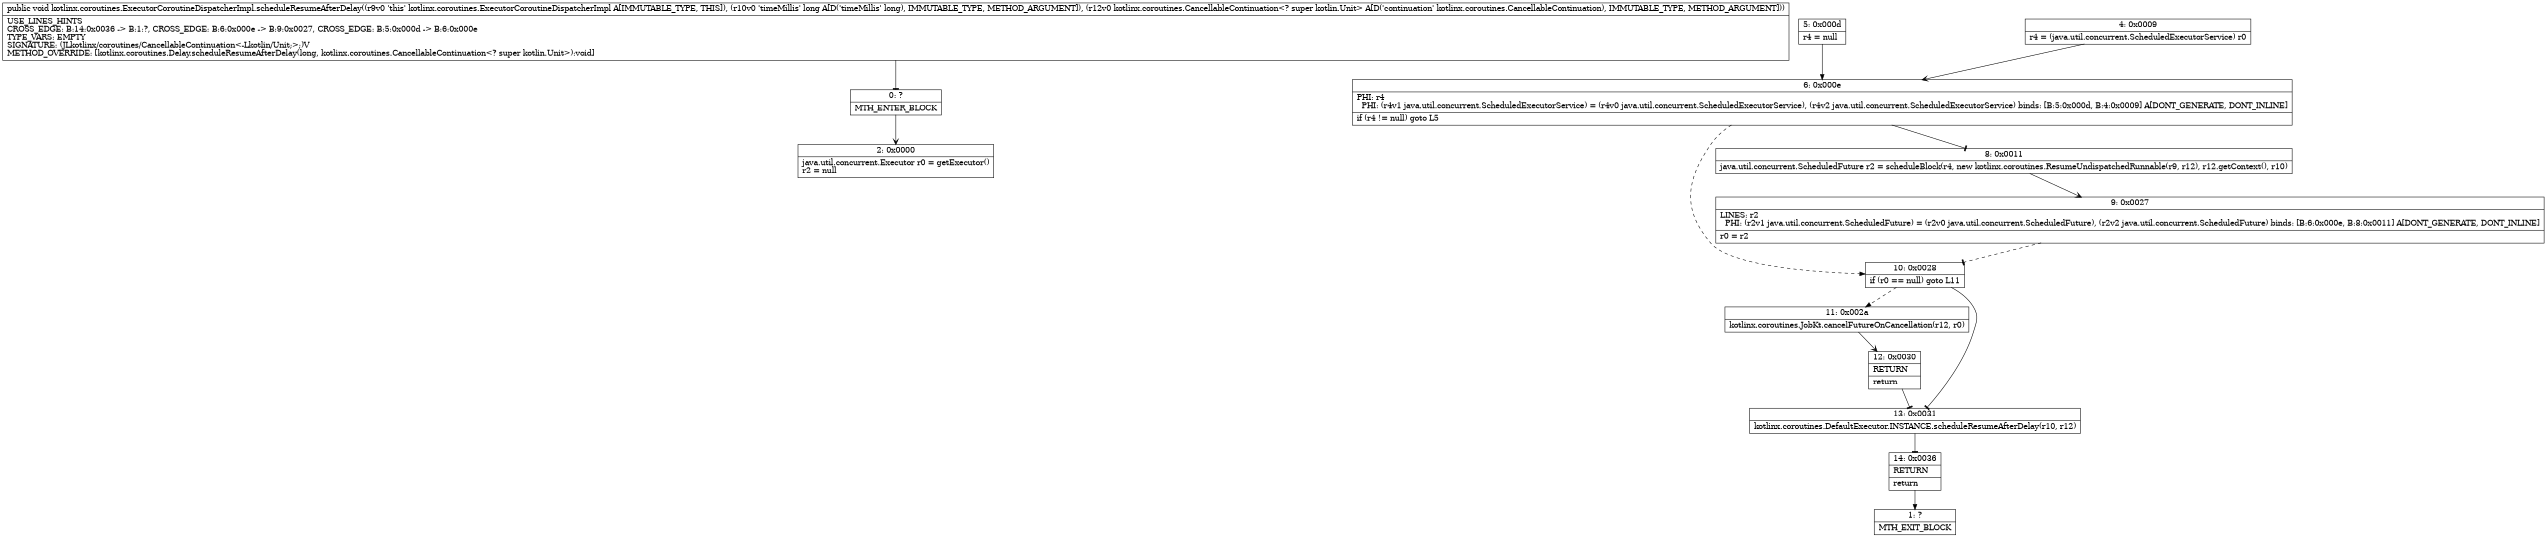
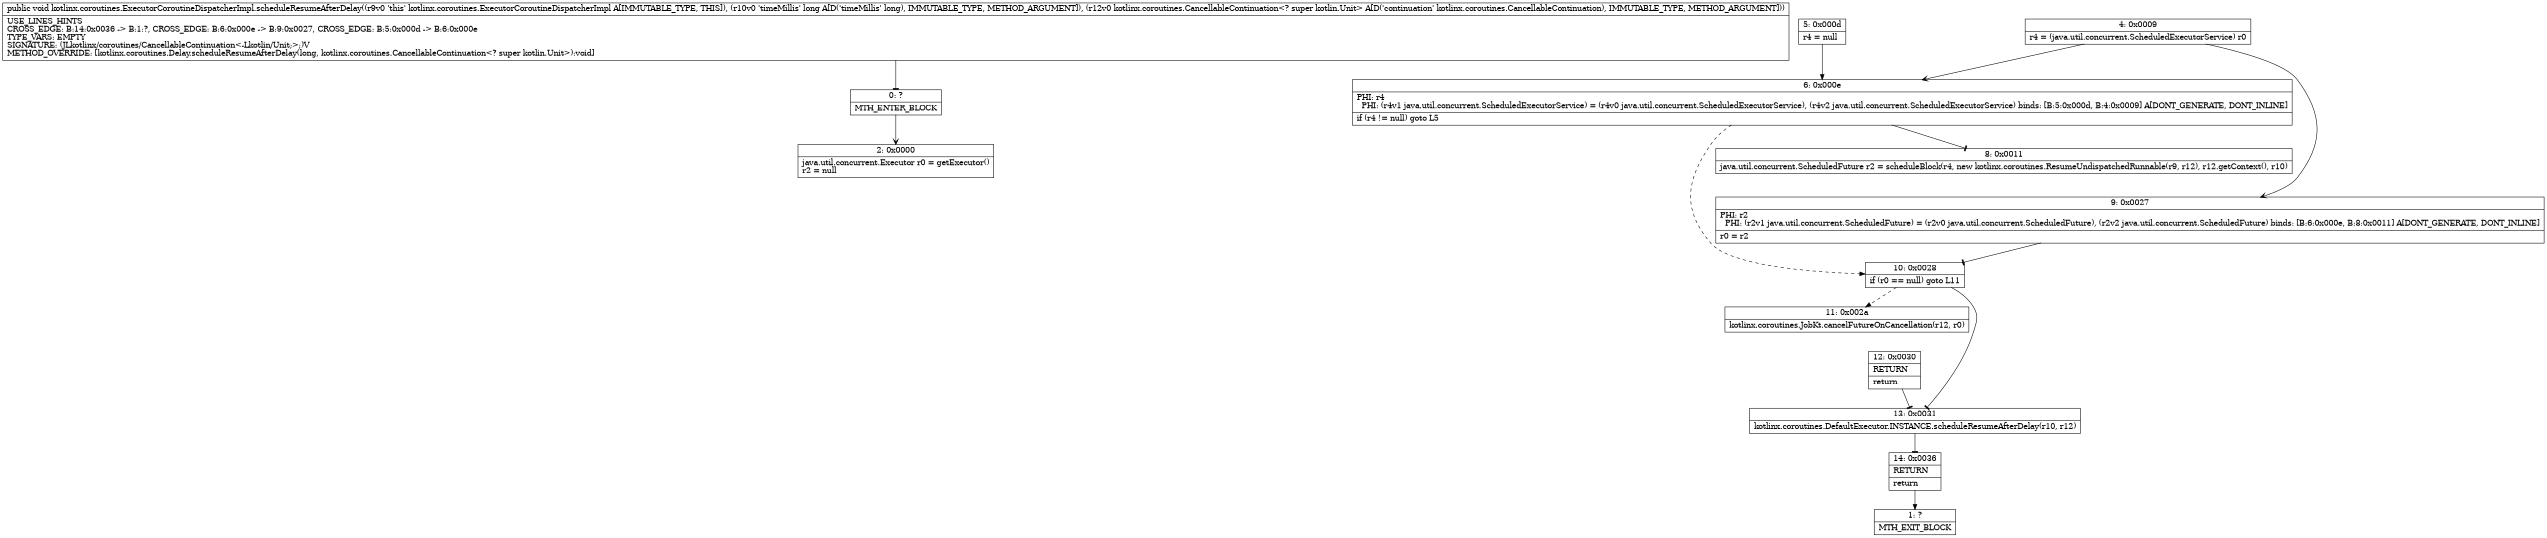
edge "8: 0x0011" -> "9: 0x0027": now "4: 0x0009" -> "9: 0x0027"
node "9: 0x0027": text "LINES: r2" -> "PHI: r2"
edge "9: 0x0027" -> "10: 0x0028": style dashed -> solid
edge "11: 0x002a" -> "12: 0x0030": removed
